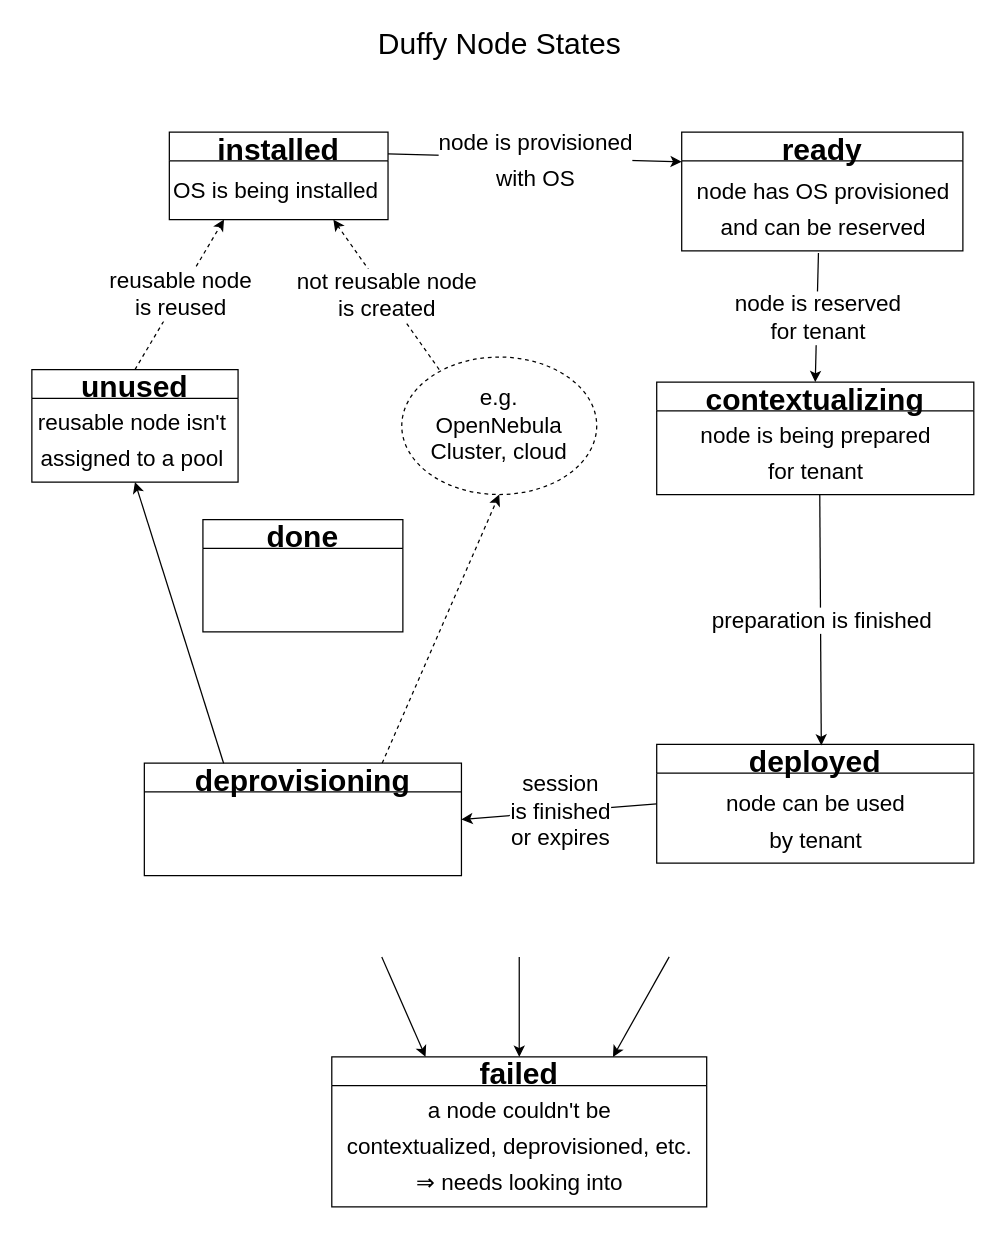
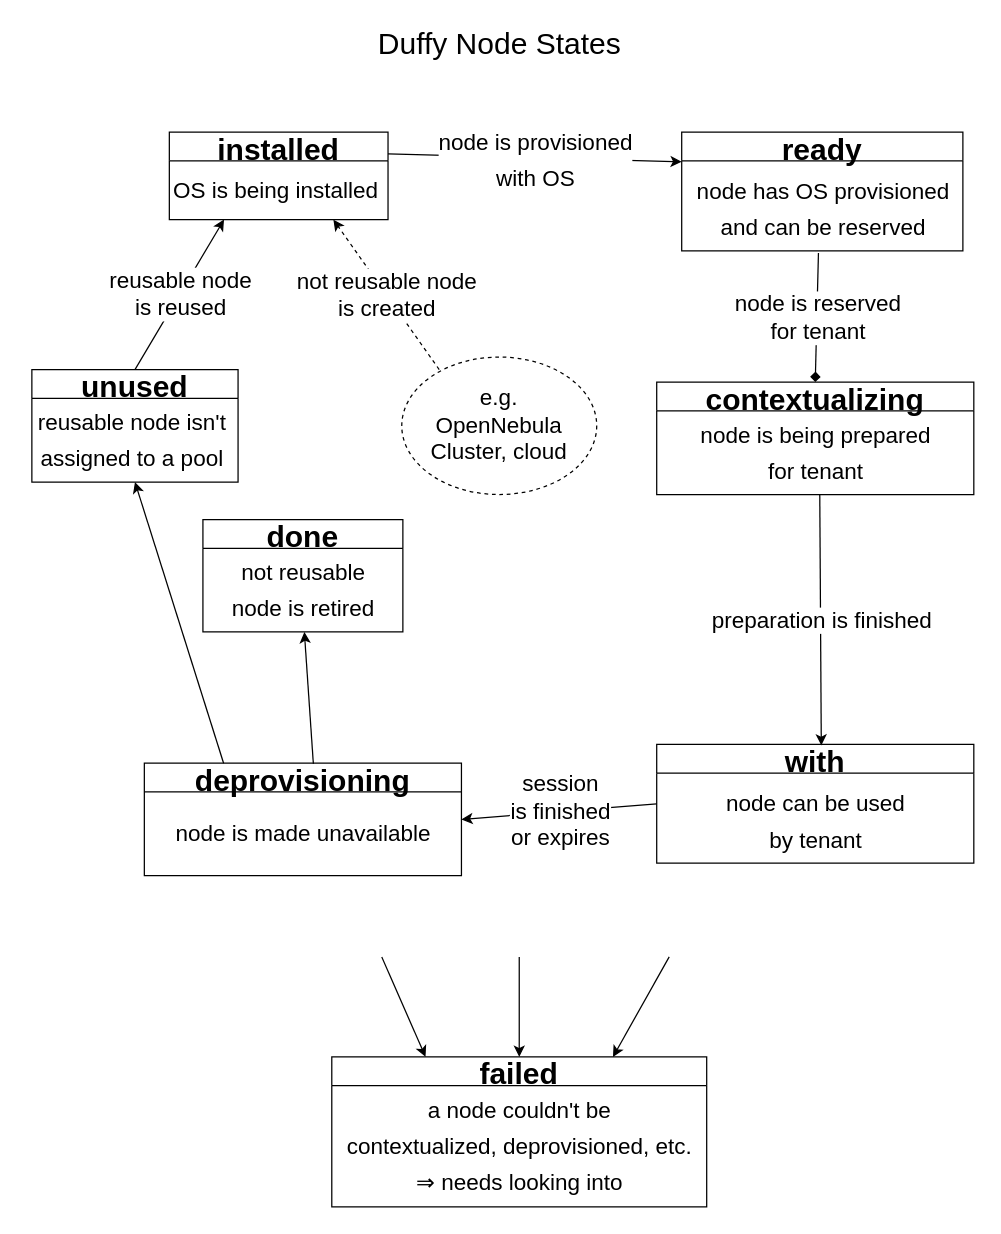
edge "unused" -> "installed": style dashed -> solid
edge "node has OS provisioned and can be reserved" -> "contextualizing": arrowhead classic -> diamond
node "not reusable node is retired": added
edge "deprovisioning" -> "e.g. OpenNebula Cluster, cloud": removed
edge "deprovisioning" -> "not reusable node is retired": added
node "deployed": label "deployed" -> "with"
node "node is made unavailable": added
